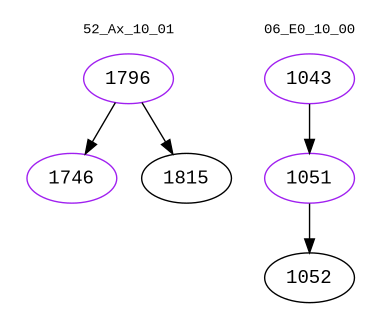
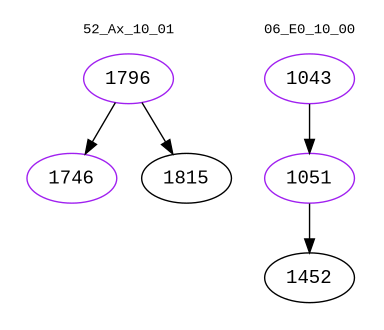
node "1052": label "1052" -> "1452"
